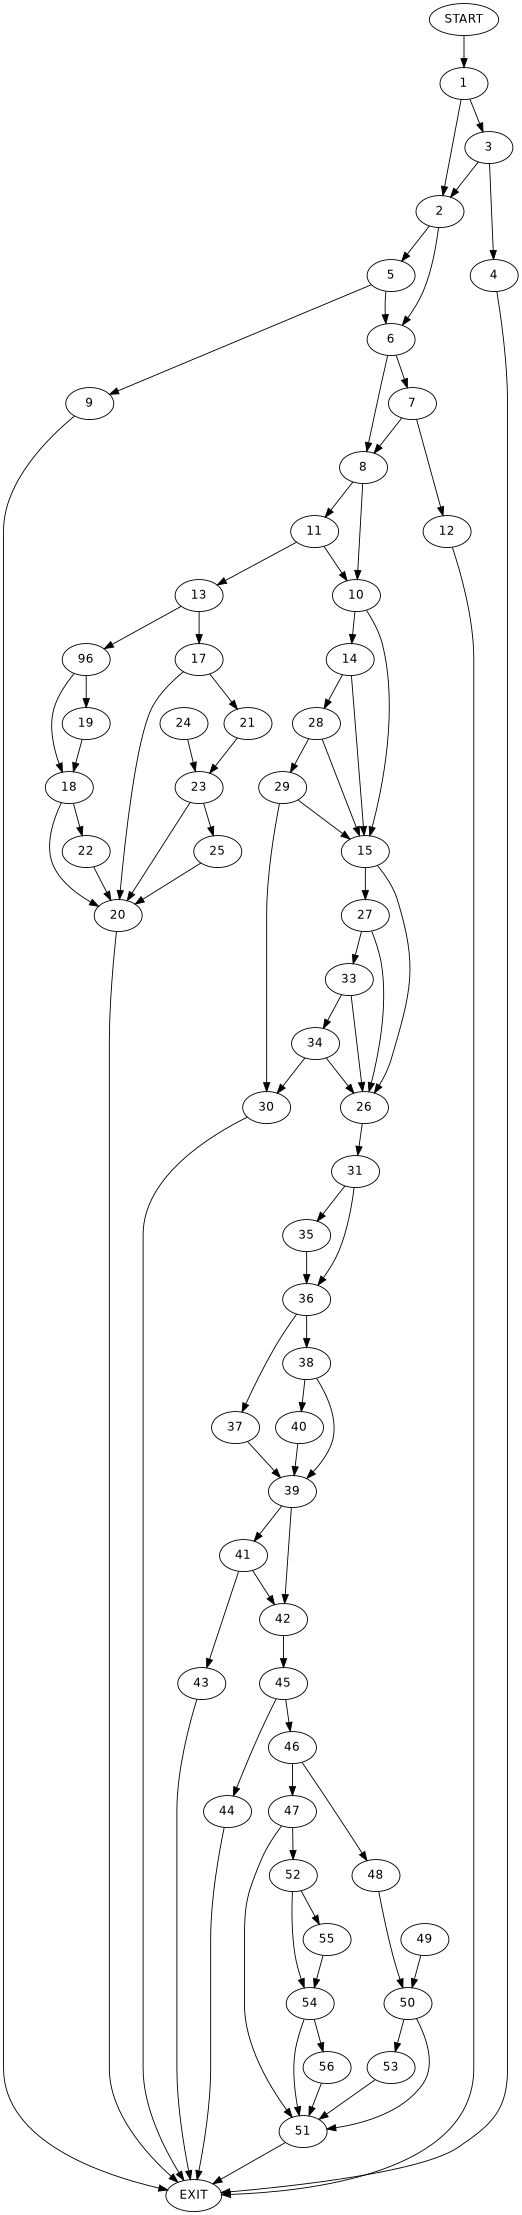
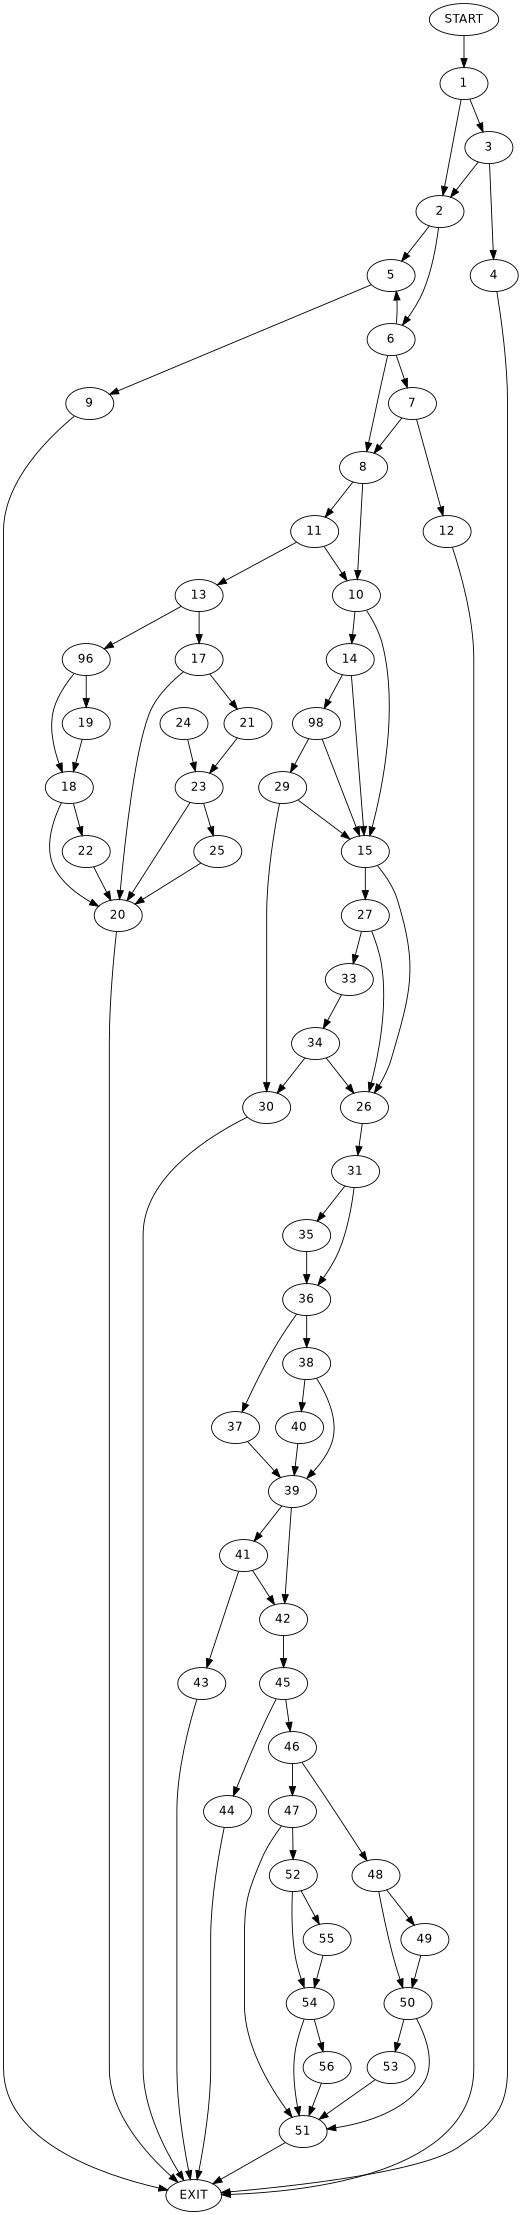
edge "5" -> "6": reversed
node "28": label "28" -> "98"
edge "33" -> "26": removed
edge "48" -> "49": added
